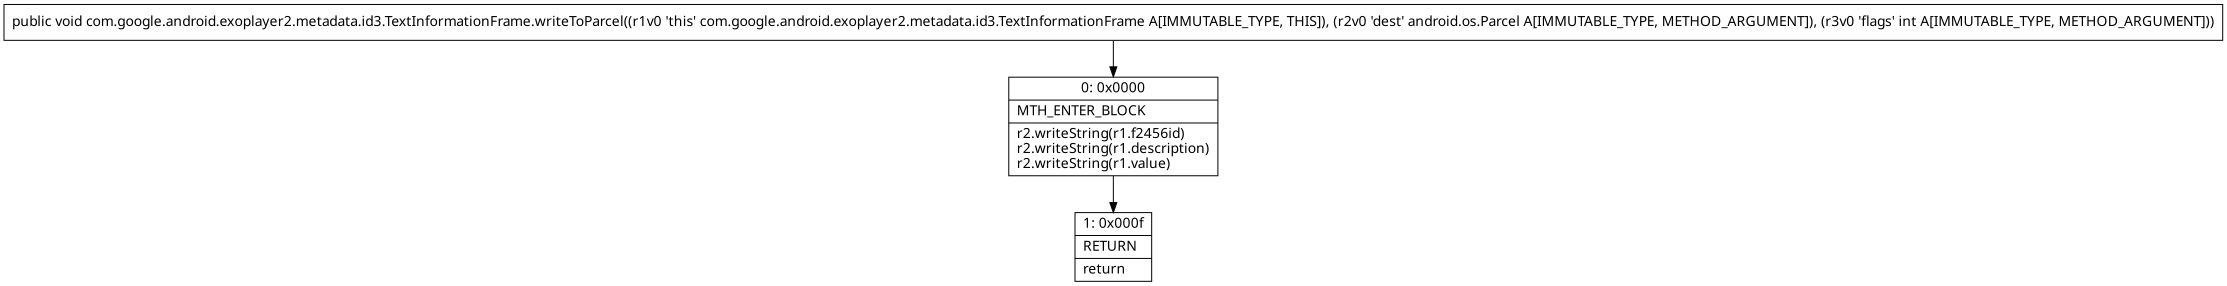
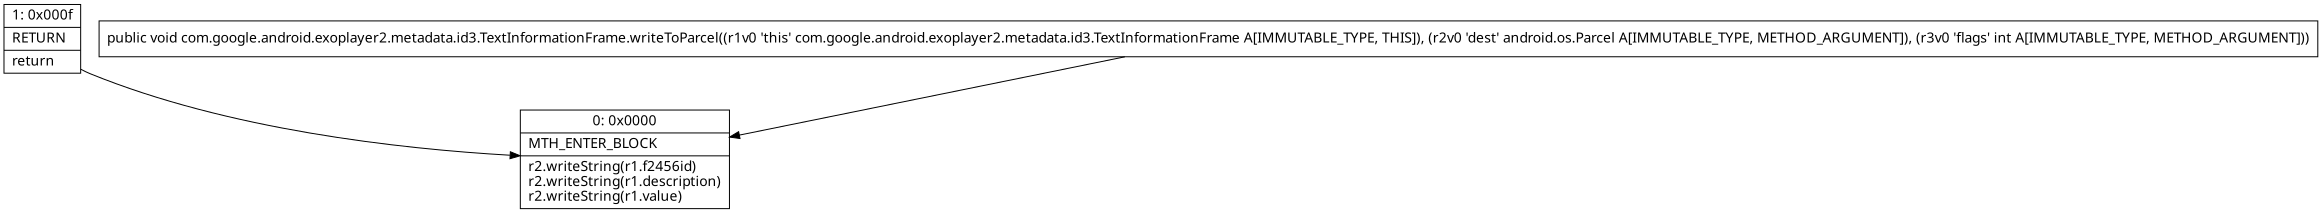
edge "0: 0x0000" -> "1: 0x000f": reversed
